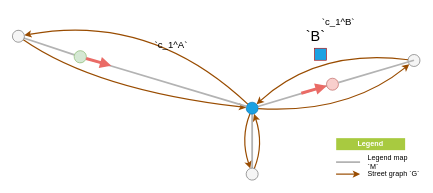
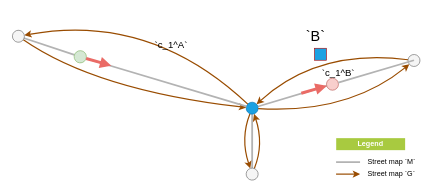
node "`c_1^B`": moved (339, 21) -> (339, 72)
node "Legend map `M`": label "Legend map `M`" -> "Street map `M`"
node "Street graph `G`": label "Street graph `G`" -> "Street map `G`"
